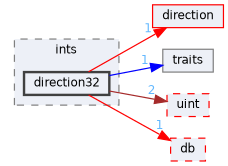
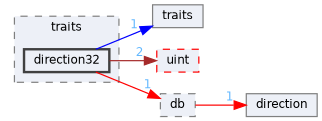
node "direction": color red -> grey50
cluster "ints": label "ints" -> "traits"
edge "direction32" -> "direction": now "db" -> "direction"
node "db": color red -> grey50
